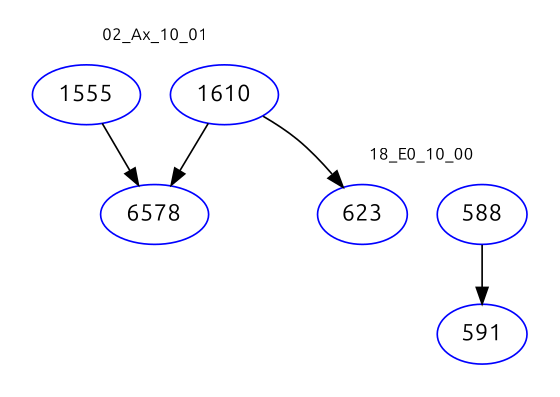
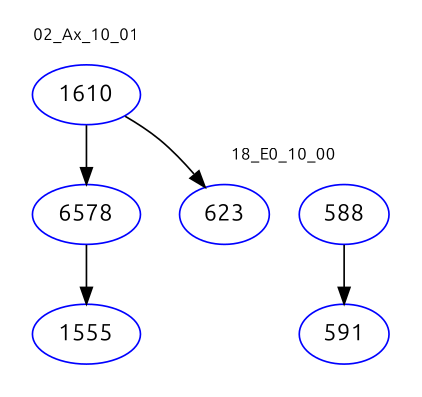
edge "1555" -> "6578": reversed
